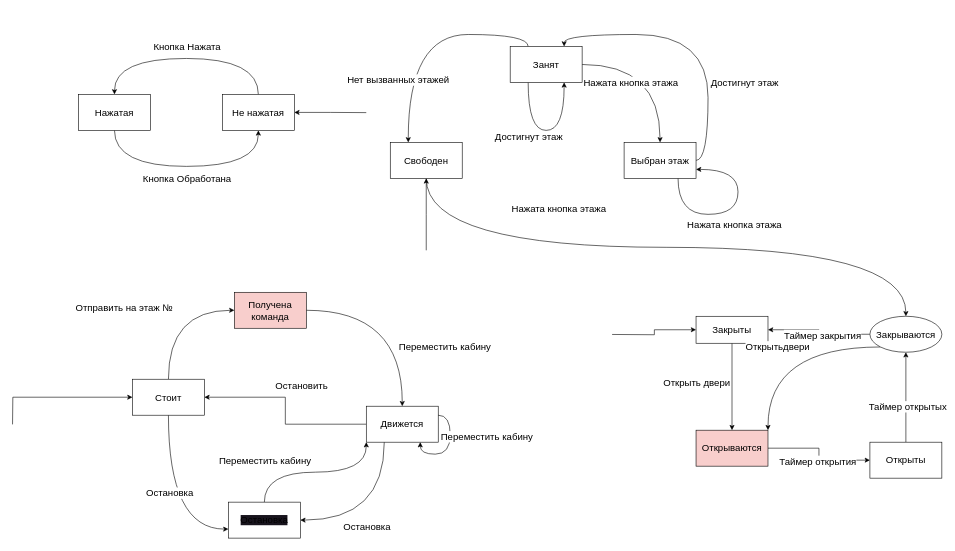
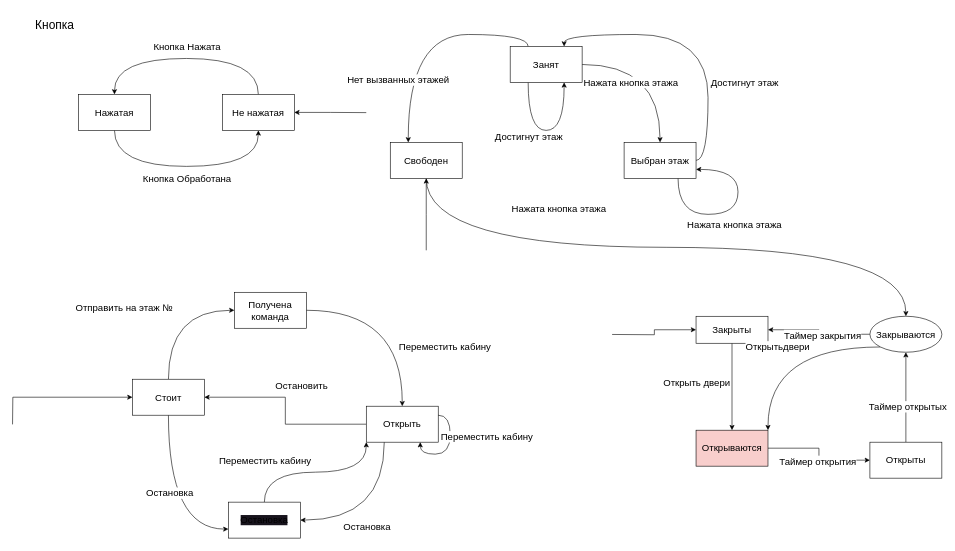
node "Кнопка": added
node "Получена команда": fillcolor #f8cecc -> #ffffff
node "Движется": label "Движется" -> "Открыть"
